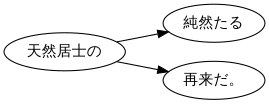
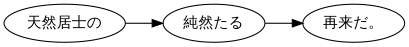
edge "天然居士の" -> "再来だ。": now "純然たる" -> "再来だ。"
